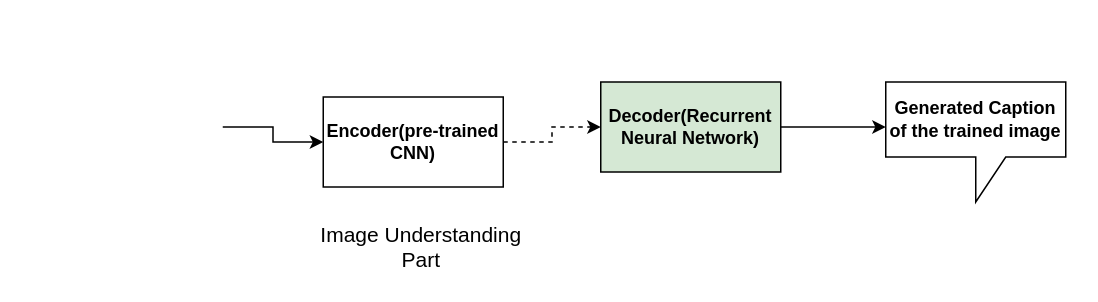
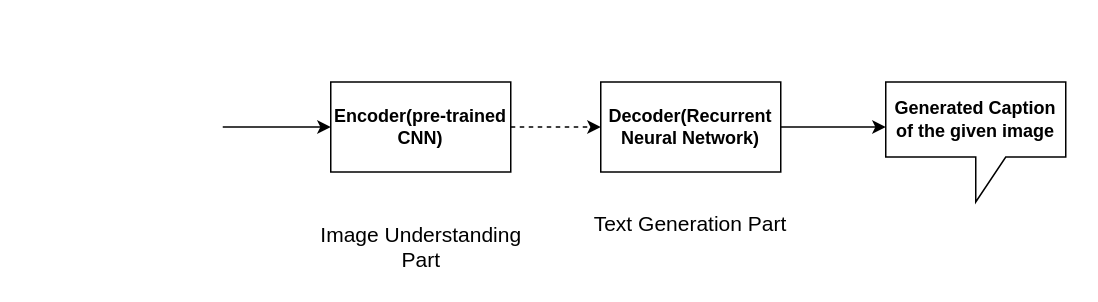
node "Generated Caption of the trained image": label "Generated Caption of the trained image" -> "Generated Caption of the given image"
node "Decoder(Recurrent Neural Network)": fillcolor #d5e8d4 -> #ffffff
node "Encoder(pre-trained CNN)": moved (413, 142) -> (421, 127)
node "Text Generation Part": added
